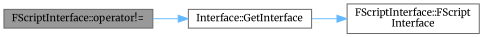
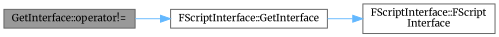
node "FScriptInterface::operator!=": label "FScriptInterface::operator!=" -> "GetInterface::operator!="
node "Interface::GetInterface": label "Interface::GetInterface" -> "FScriptInterface::GetInterface"
